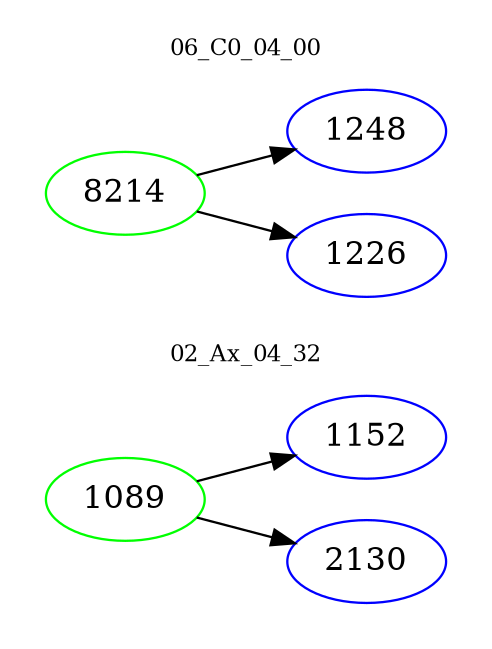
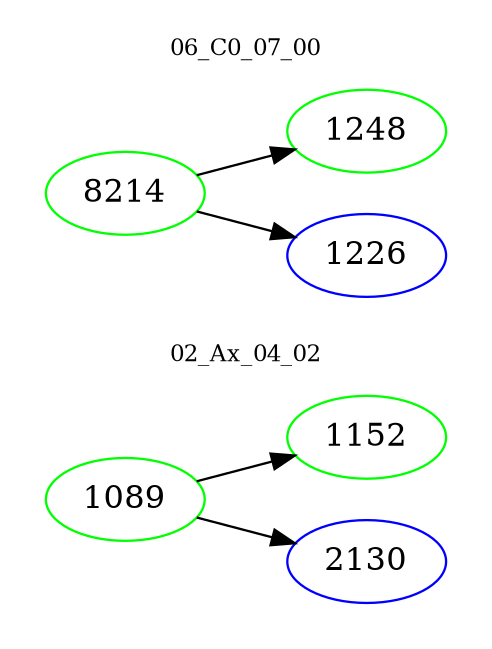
cluster "06_C0_04_00": label "06_C0_04_00" -> "06_C0_07_00"
node "1248": color blue -> green
cluster "02_Ax_04_32": label "02_Ax_04_32" -> "02_Ax_04_02"
node "1152": color blue -> green
